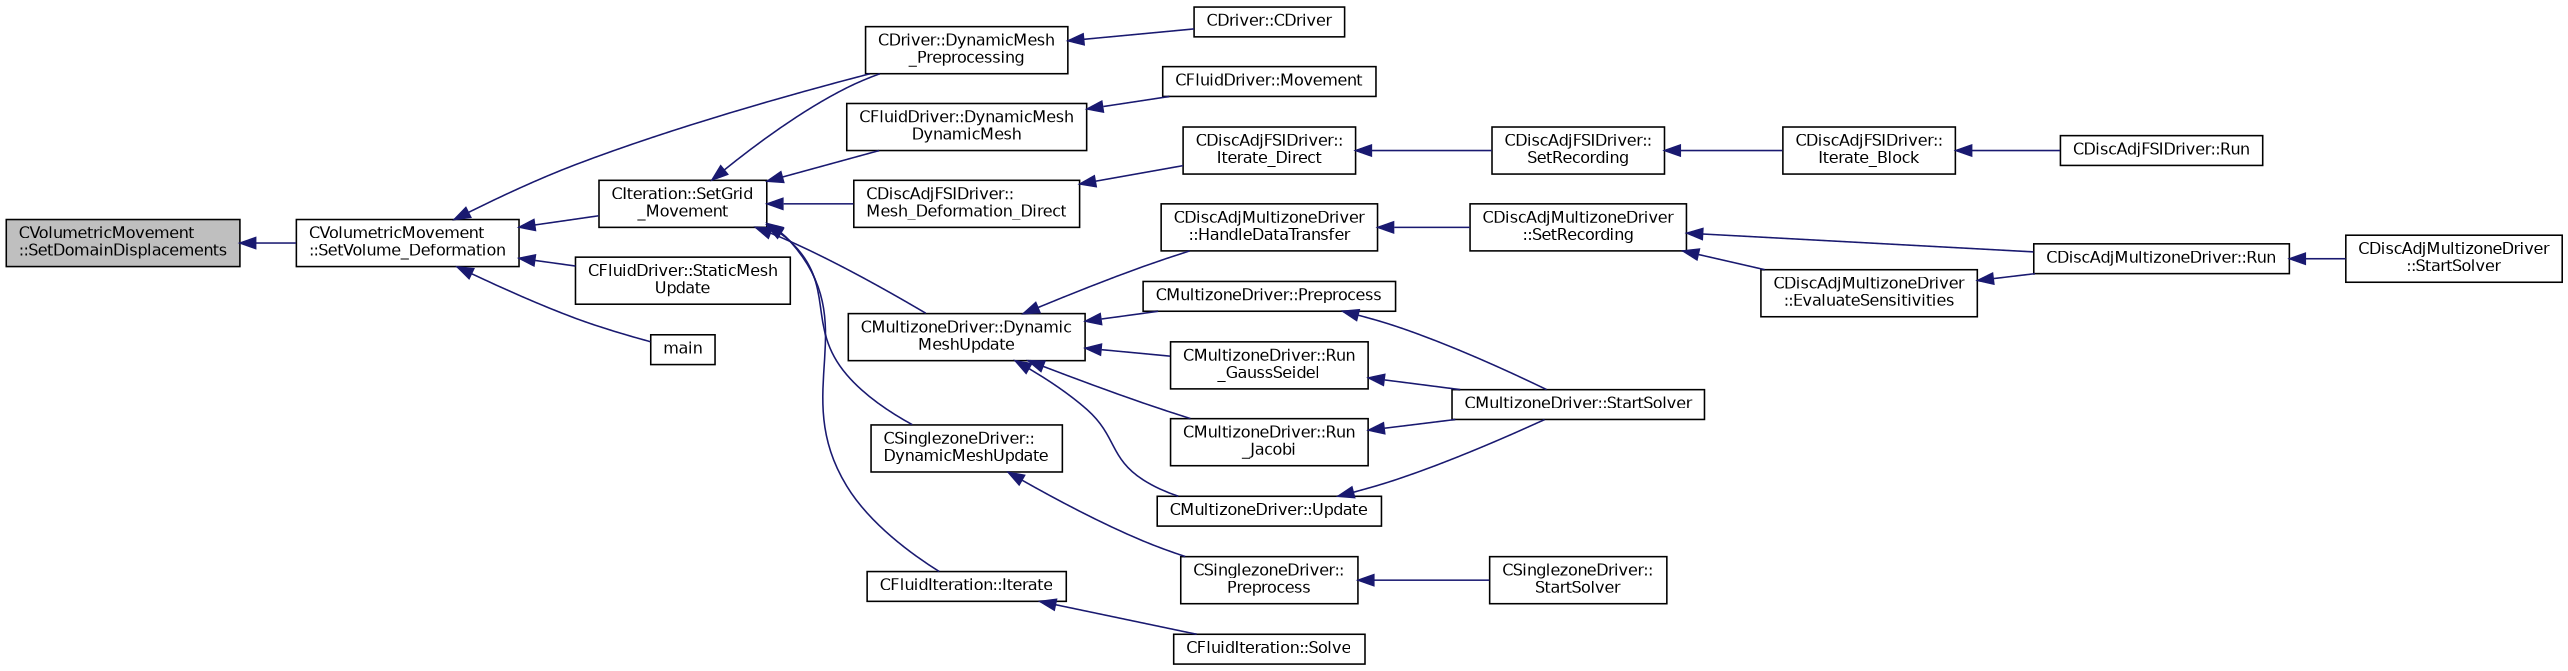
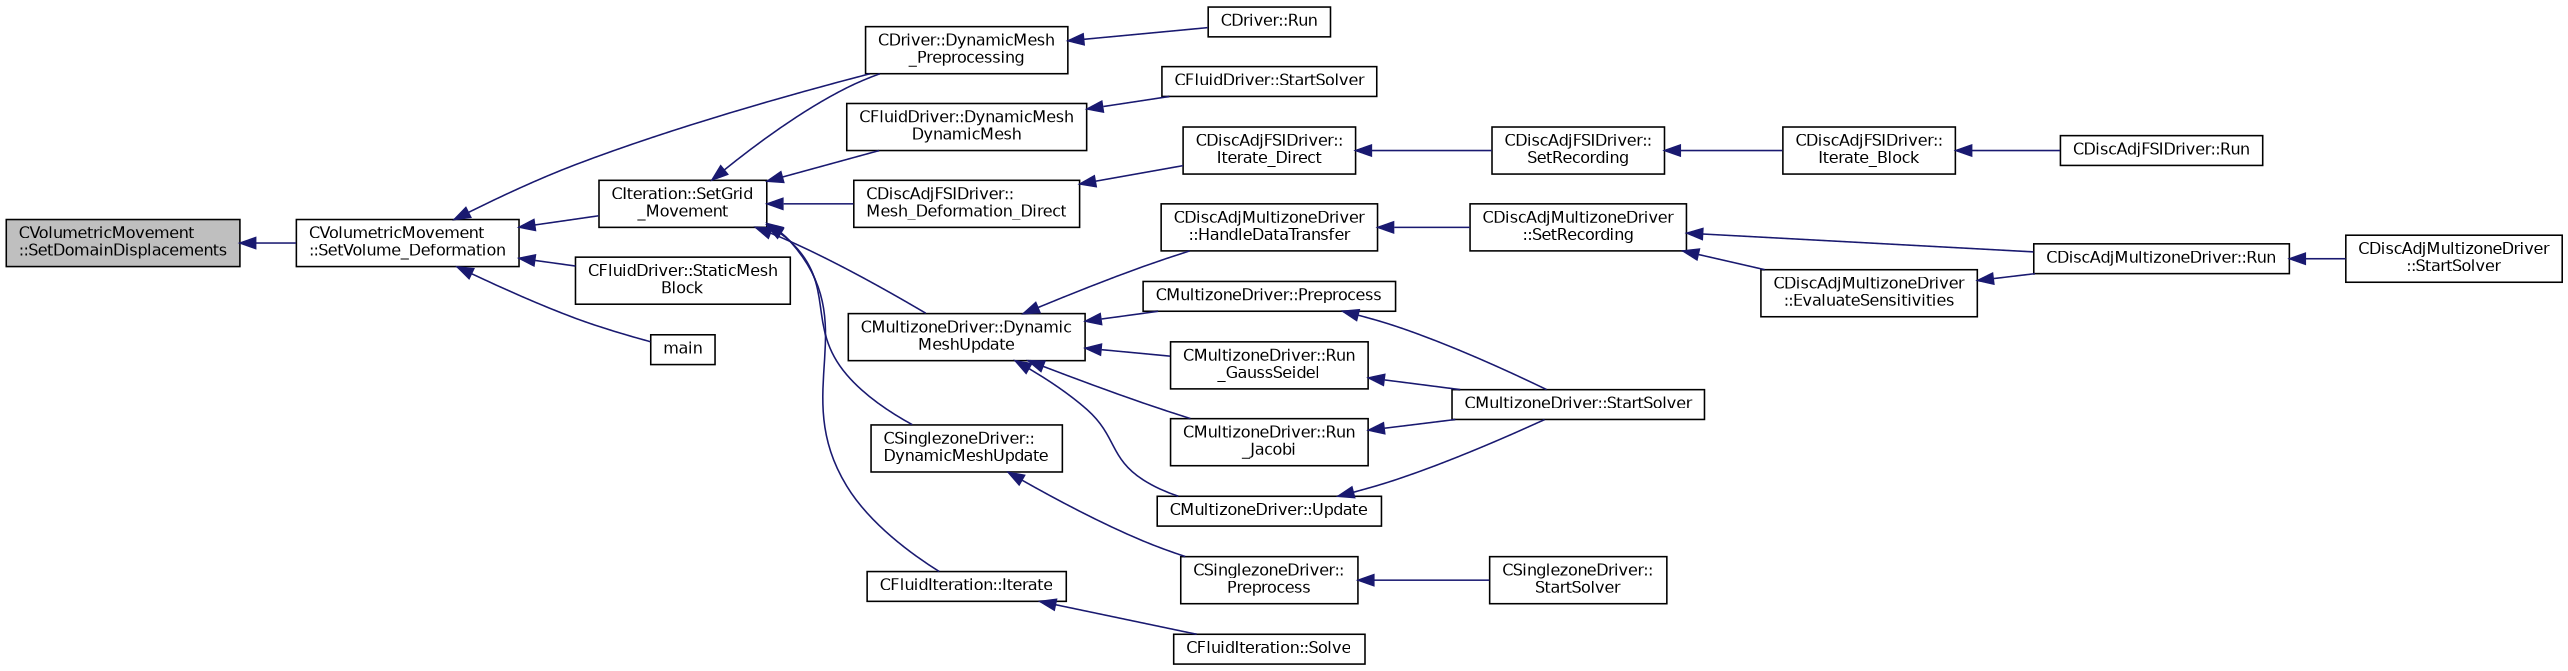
node "CDriver::CDriver": label "CDriver::CDriver" -> "CDriver::Run"
node "CFluidDriver::Movement": label "CFluidDriver::Movement" -> "CFluidDriver::StartSolver"
node "CFluidDriver::StaticMesh Update": label "CFluidDriver::StaticMesh Update" -> "CFluidDriver::StaticMesh Block"
